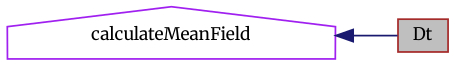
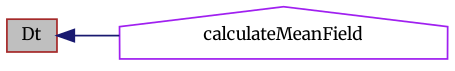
edge "Dt" -> "calculateMeanField": reversed
